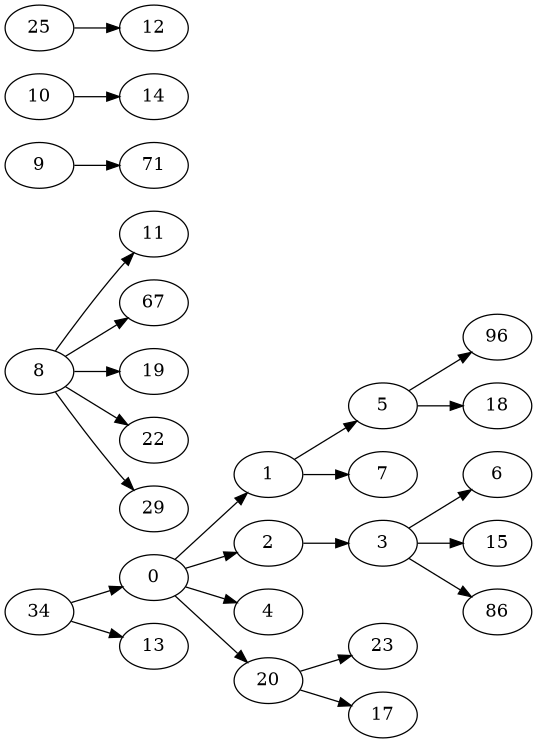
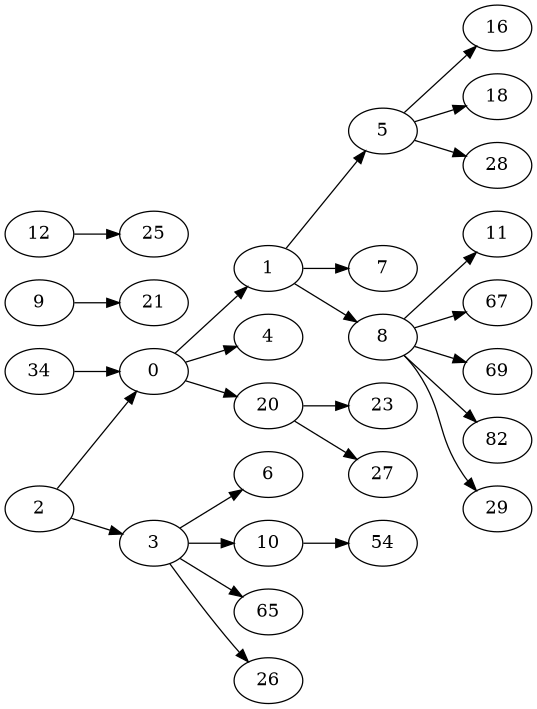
edge "25" -> "12": reversed
node "14": label "14" -> "54"
node "71": label "71" -> "21"
node "28": added
edge "1" -> "8": added
node "96": label "96" -> "16"
node "19": label "19" -> "69"
node "22": label "22" -> "82"
edge "3" -> "10": added
node "15": label "15" -> "65"
edge "0" -> "2": reversed
node "86": label "86" -> "26"
node "13": removed
node "17": label "17" -> "27"
